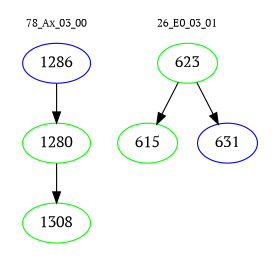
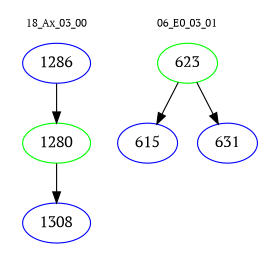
cluster "78_Ax_03_00": label "78_Ax_03_00" -> "18_Ax_03_00"
cluster "26_E0_03_01": label "26_E0_03_01" -> "06_E0_03_01"
node "615": color green -> blue
node "1308": color green -> blue
